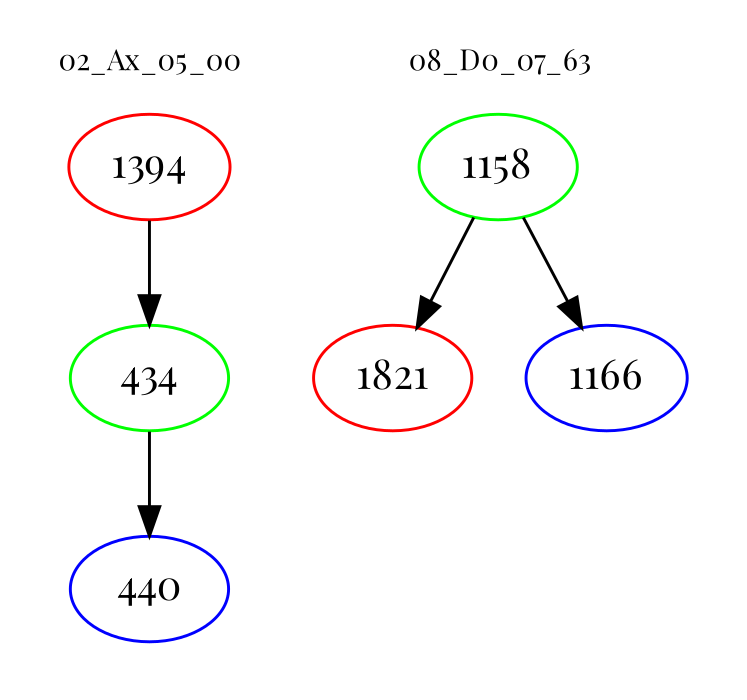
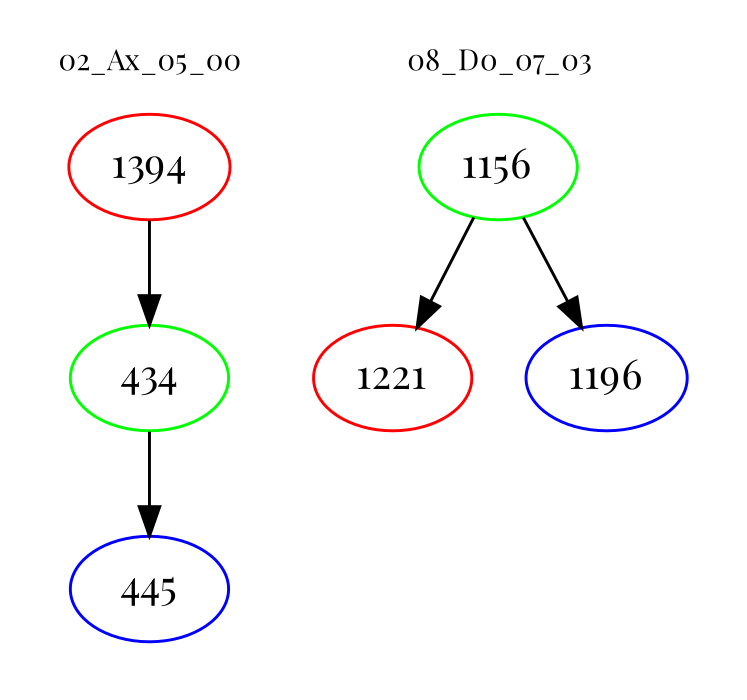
cluster "08_D0_07_63": label "08_D0_07_63" -> "08_D0_07_03"
node "1158": label "1158" -> "1156"
node "1821": label "1821" -> "1221"
node "1166": label "1166" -> "1196"
node "440": label "440" -> "445"
